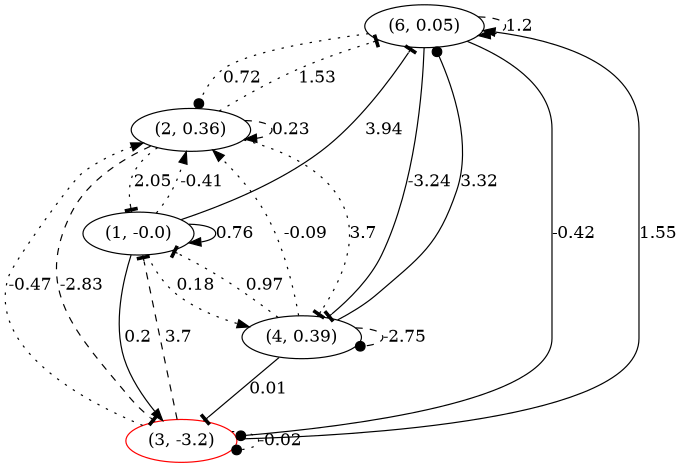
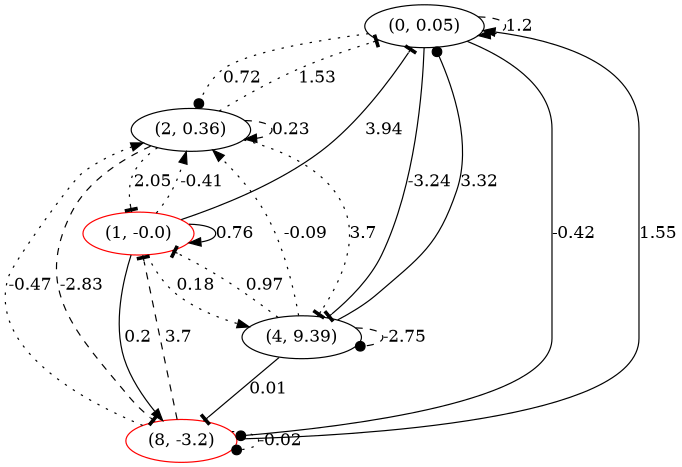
node "(6, 0.05)": label "(6, 0.05)" -> "(0, 0.05)"
node "(1, -0.0)": color black -> red
node "(4, 0.39)": label "(4, 0.39)" -> "(4, 9.39)"
node "(3, -3.2)": label "(3, -3.2)" -> "(8, -3.2)"
